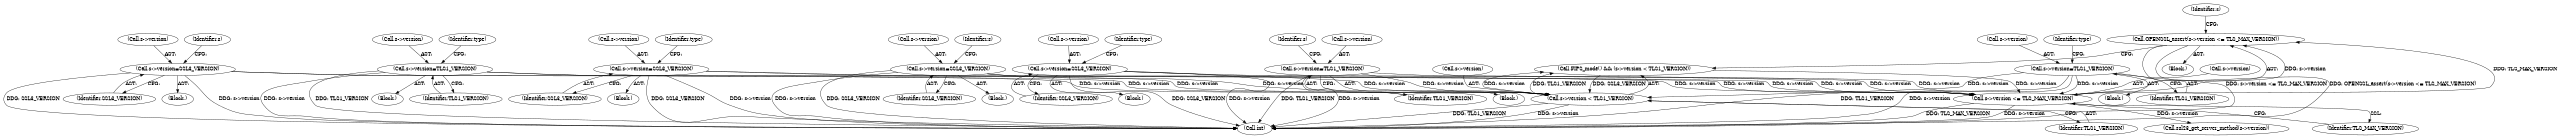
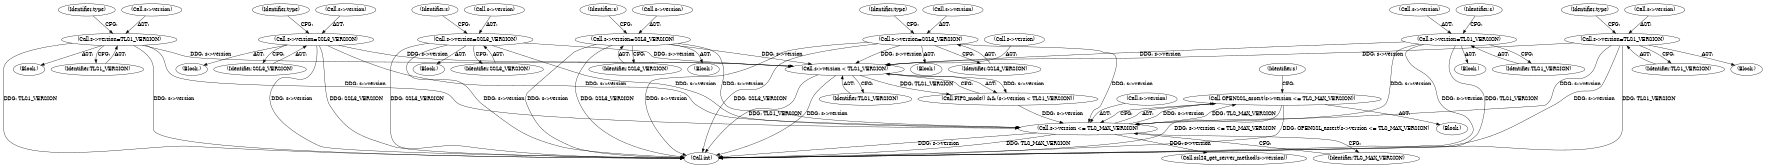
edge "(Call,OPENSSL_assert(s->version <= TLS_MAX_VERSION))" -> "(Call,FIPS_mode() && (s->version < TLS1_VERSION))": now "(Call,OPENSSL_assert(s->version <= TLS_MAX_VERSION))" -> "(Call,s->version <= TLS_MAX_VERSION)"
edge "(Call,FIPS_mode() && (s->version < TLS1_VERSION))" -> "(Call,s->version < TLS1_VERSION)": label "DDG: SSL3_VERSION" -> "CFG: "
edge "(Call,s->version <= TLS_MAX_VERSION)" -> "(Identifier,TLS_MAX_VERSION)": label "SSL: " -> "CFG: "
